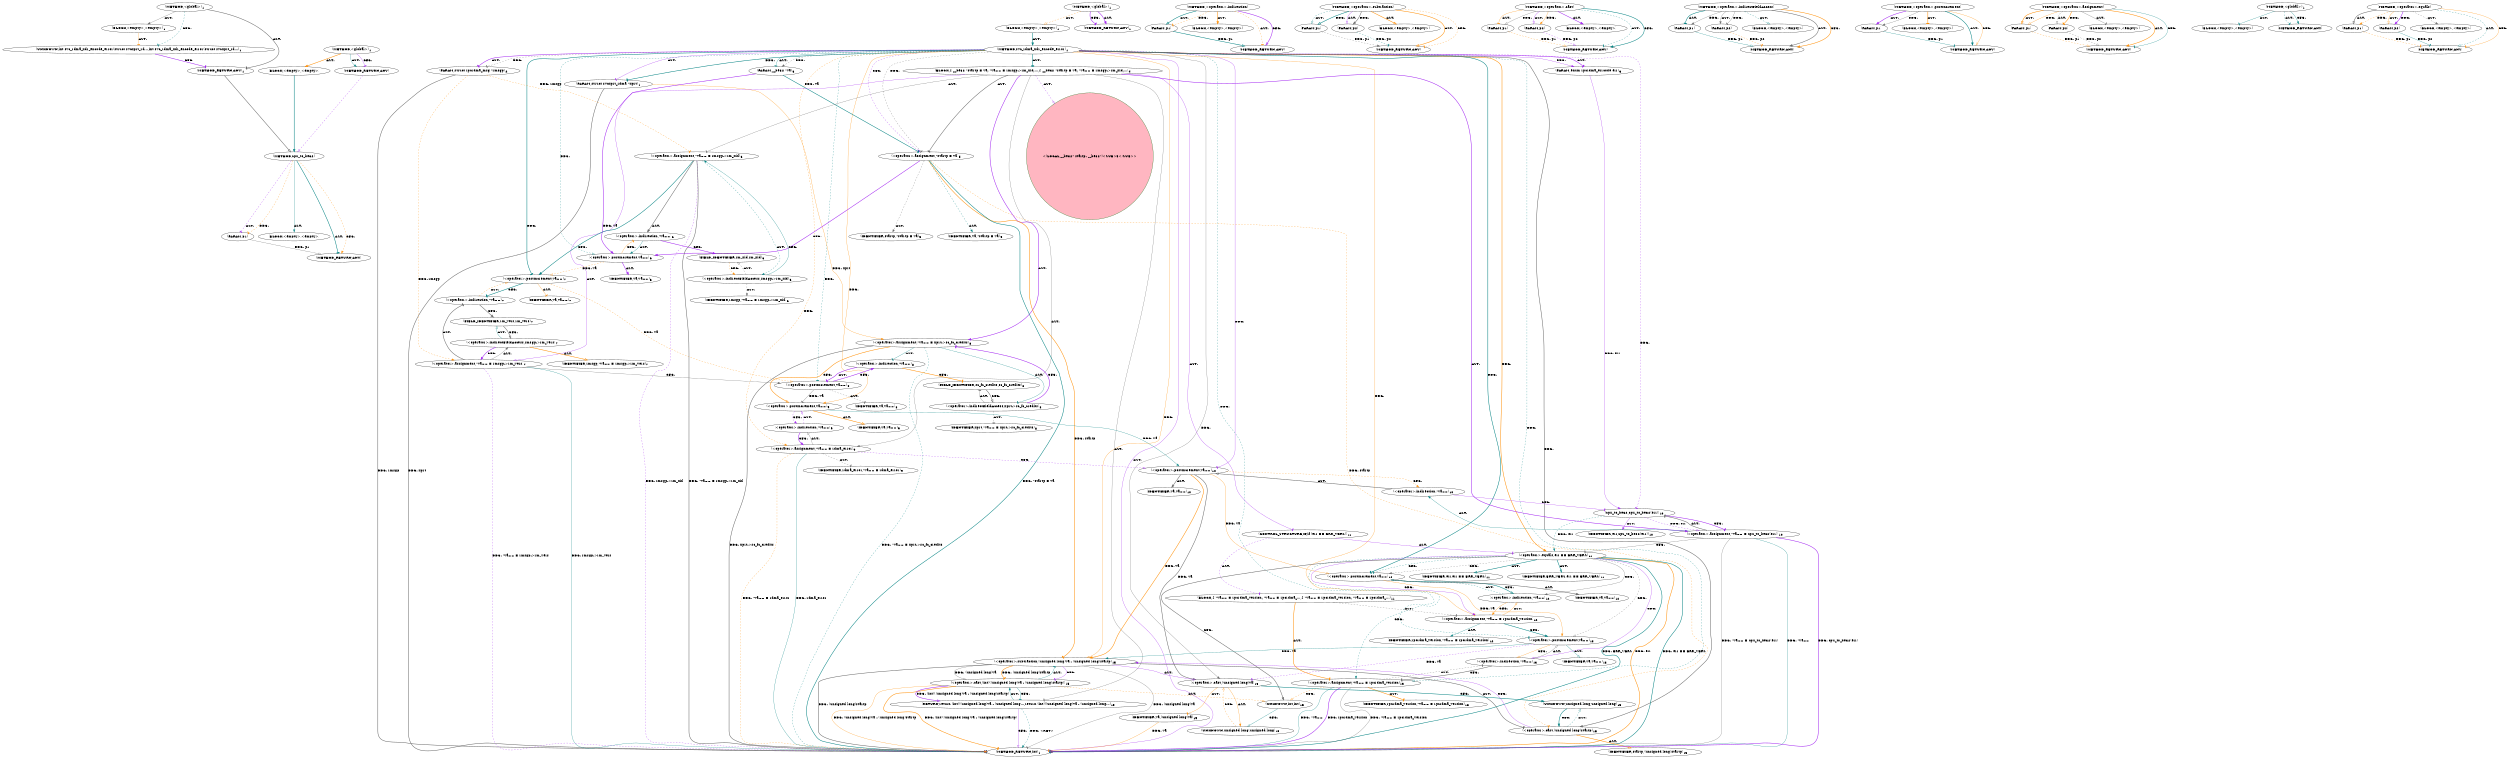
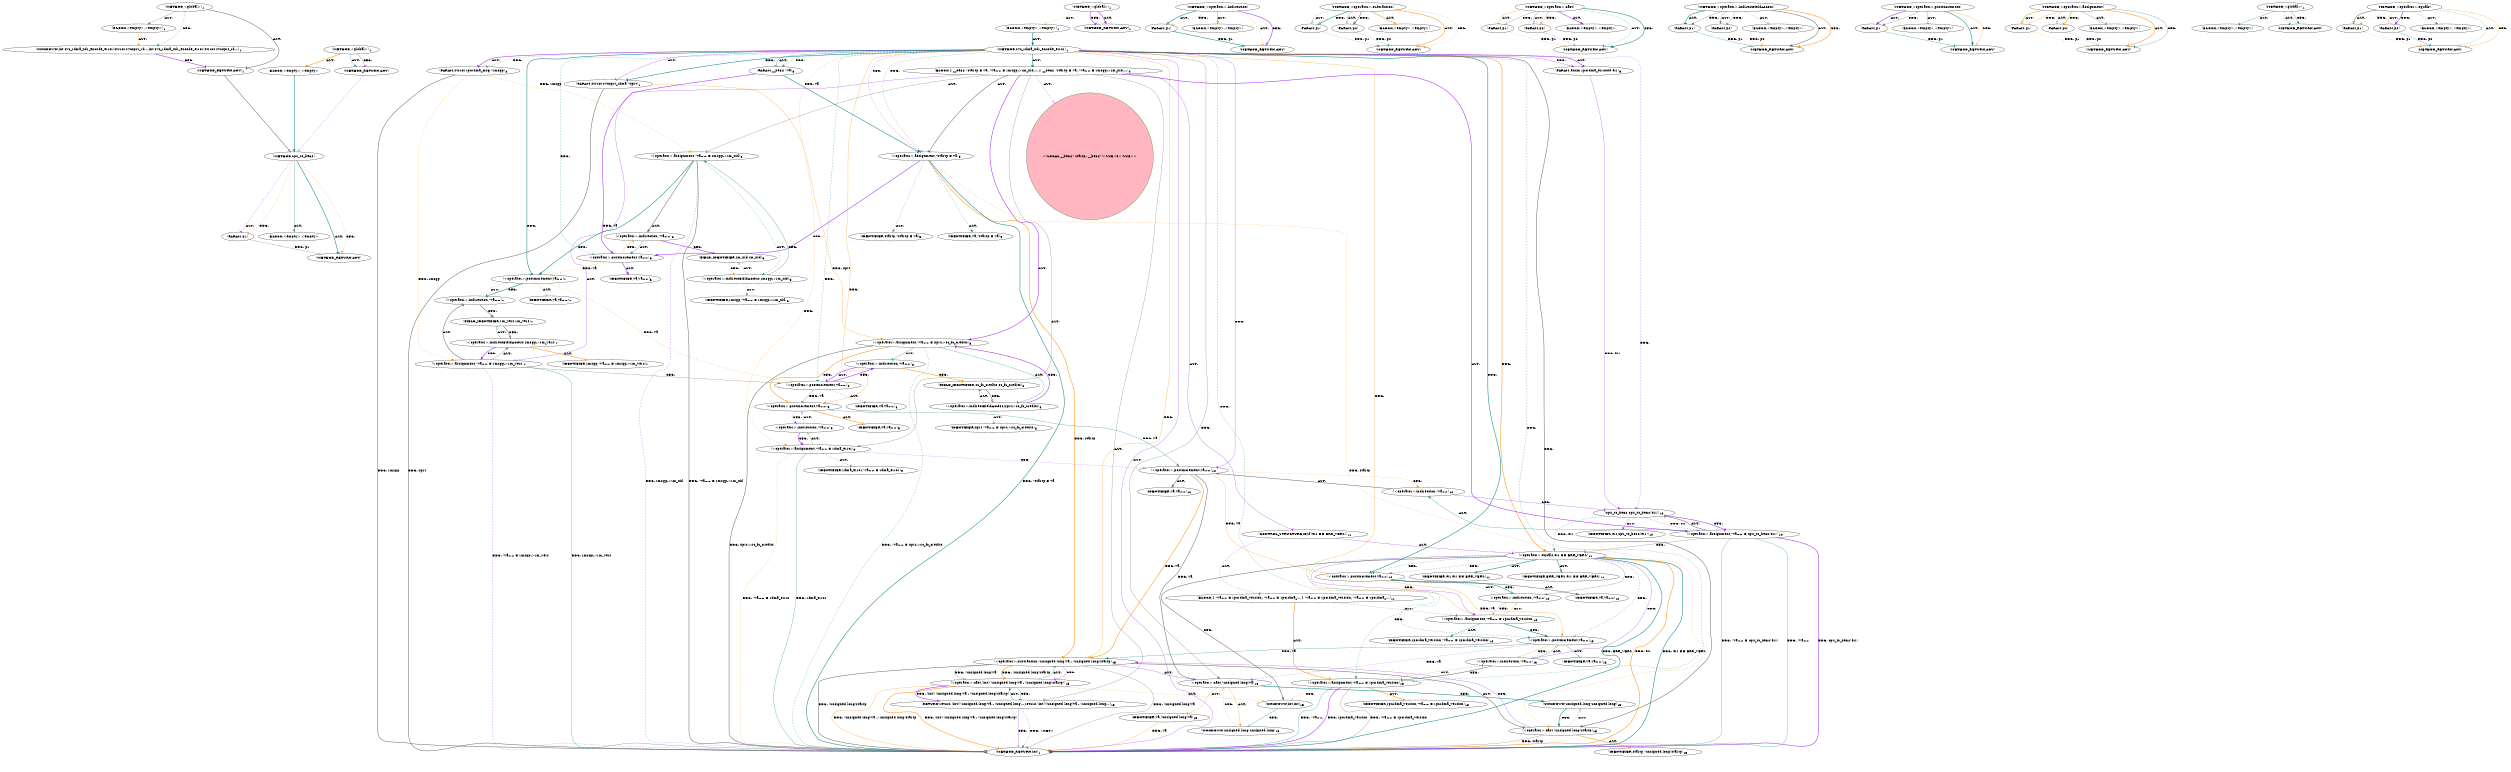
edge "(<operator>.cast,(unsigned long)startp)" -> "(METHOD_RETURN,int)": added, label "DDG: startp"
